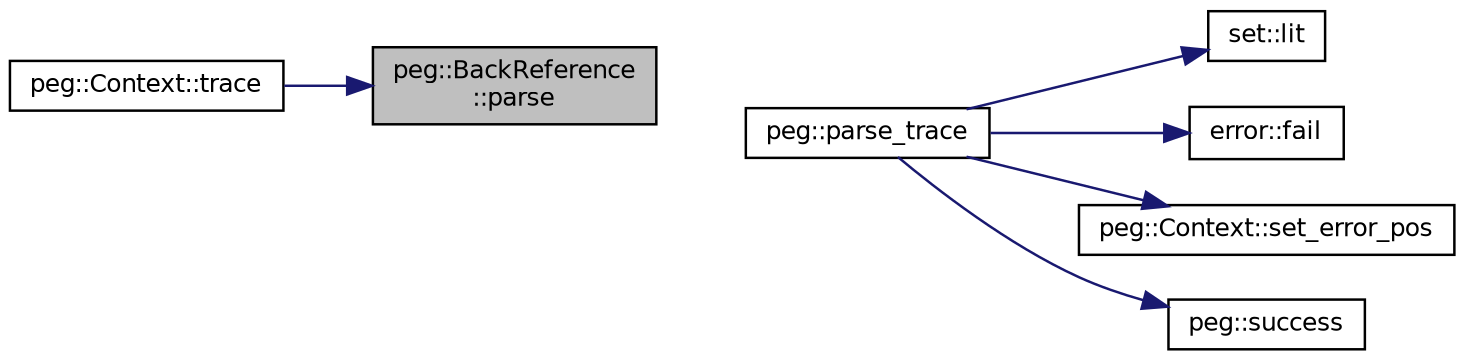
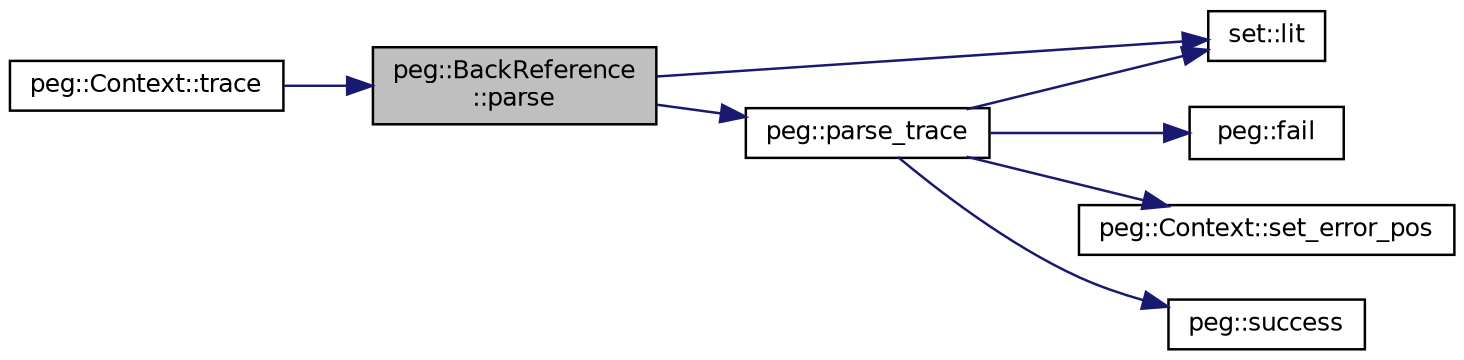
edge "peg::BackReference ::parse" -> "set::lit": added
edge "peg::BackReference ::parse" -> "peg::parse_trace": added
node "error::fail": label "error::fail" -> "peg::fail"
